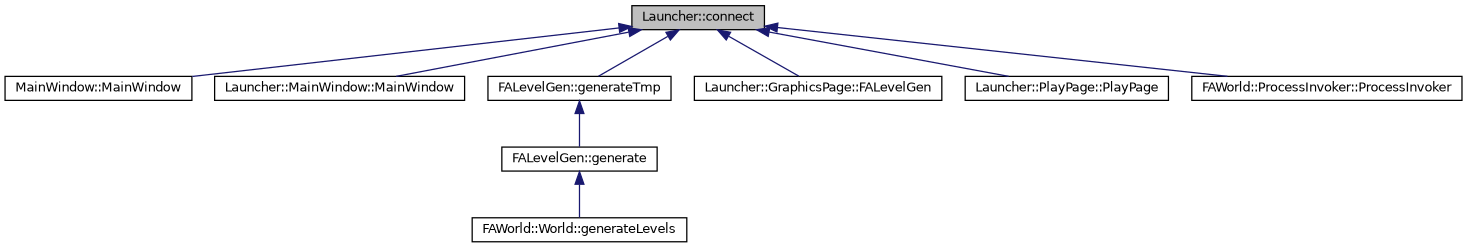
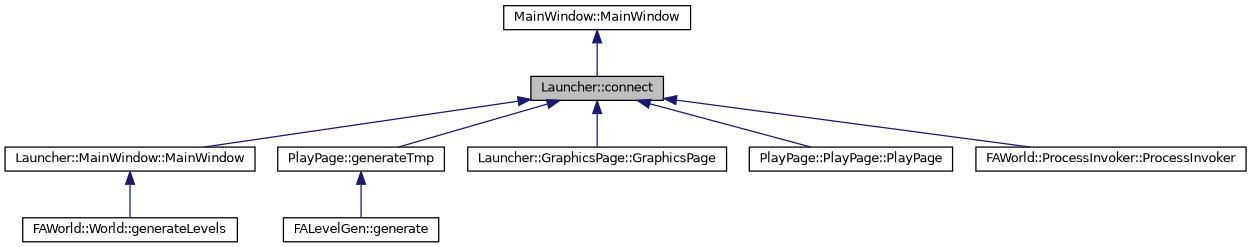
edge "MainWindow::MainWindow" -> "Launcher::connect": reversed
node "FALevelGen::generateTmp": label "FALevelGen::generateTmp" -> "PlayPage::generateTmp"
node "Launcher::GraphicsPage::FALevelGen": label "Launcher::GraphicsPage::FALevelGen" -> "Launcher::GraphicsPage::GraphicsPage"
node "Launcher::PlayPage::PlayPage": label "Launcher::PlayPage::PlayPage" -> "PlayPage::PlayPage::PlayPage"
edge "FAWorld::World::generateLevels" -> "FALevelGen::generate": now "FAWorld::World::generateLevels" -> "Launcher::MainWindow::MainWindow"
